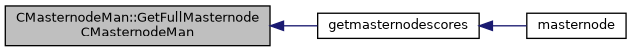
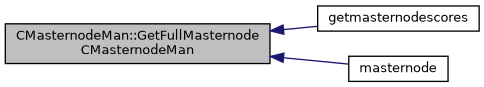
edge "masternode" -> "getmasternodescores": now "masternode" -> "CMasternodeMan::GetFullMasternode CMasternodeMan"
